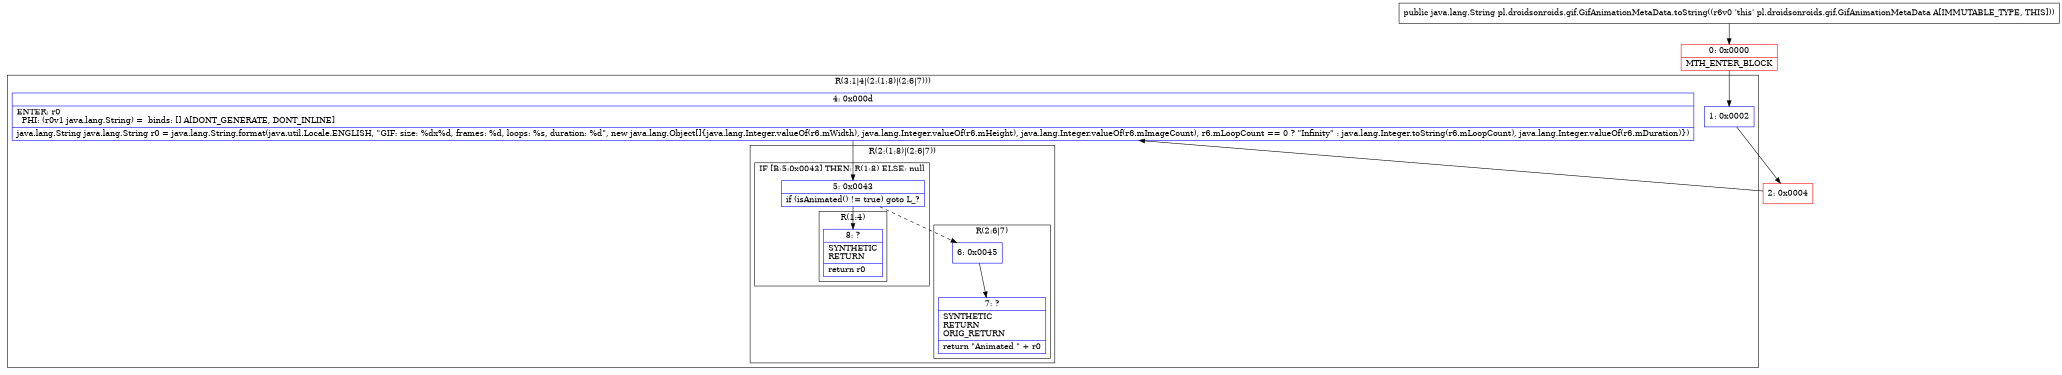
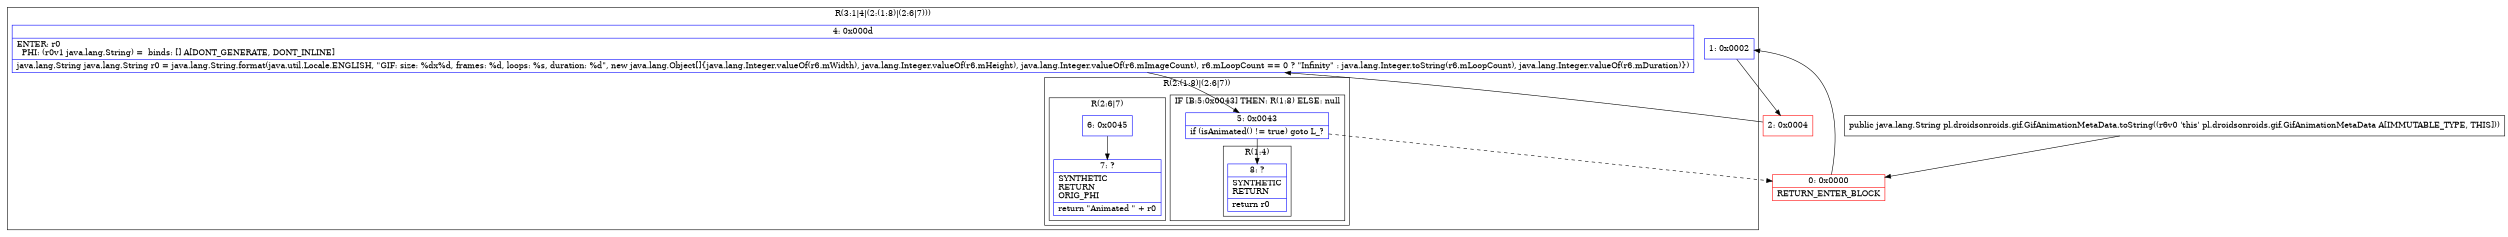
node "0: 0x0000": text "MTH_ENTER_BLOCK" -> "RETURN_ENTER_BLOCK"
edge "5: 0x0043" -> "6: 0x0045": now "5: 0x0043" -> "0: 0x0000"
node "7: ?": text "ORIG_RETURN" -> "ORIG_PHI"
